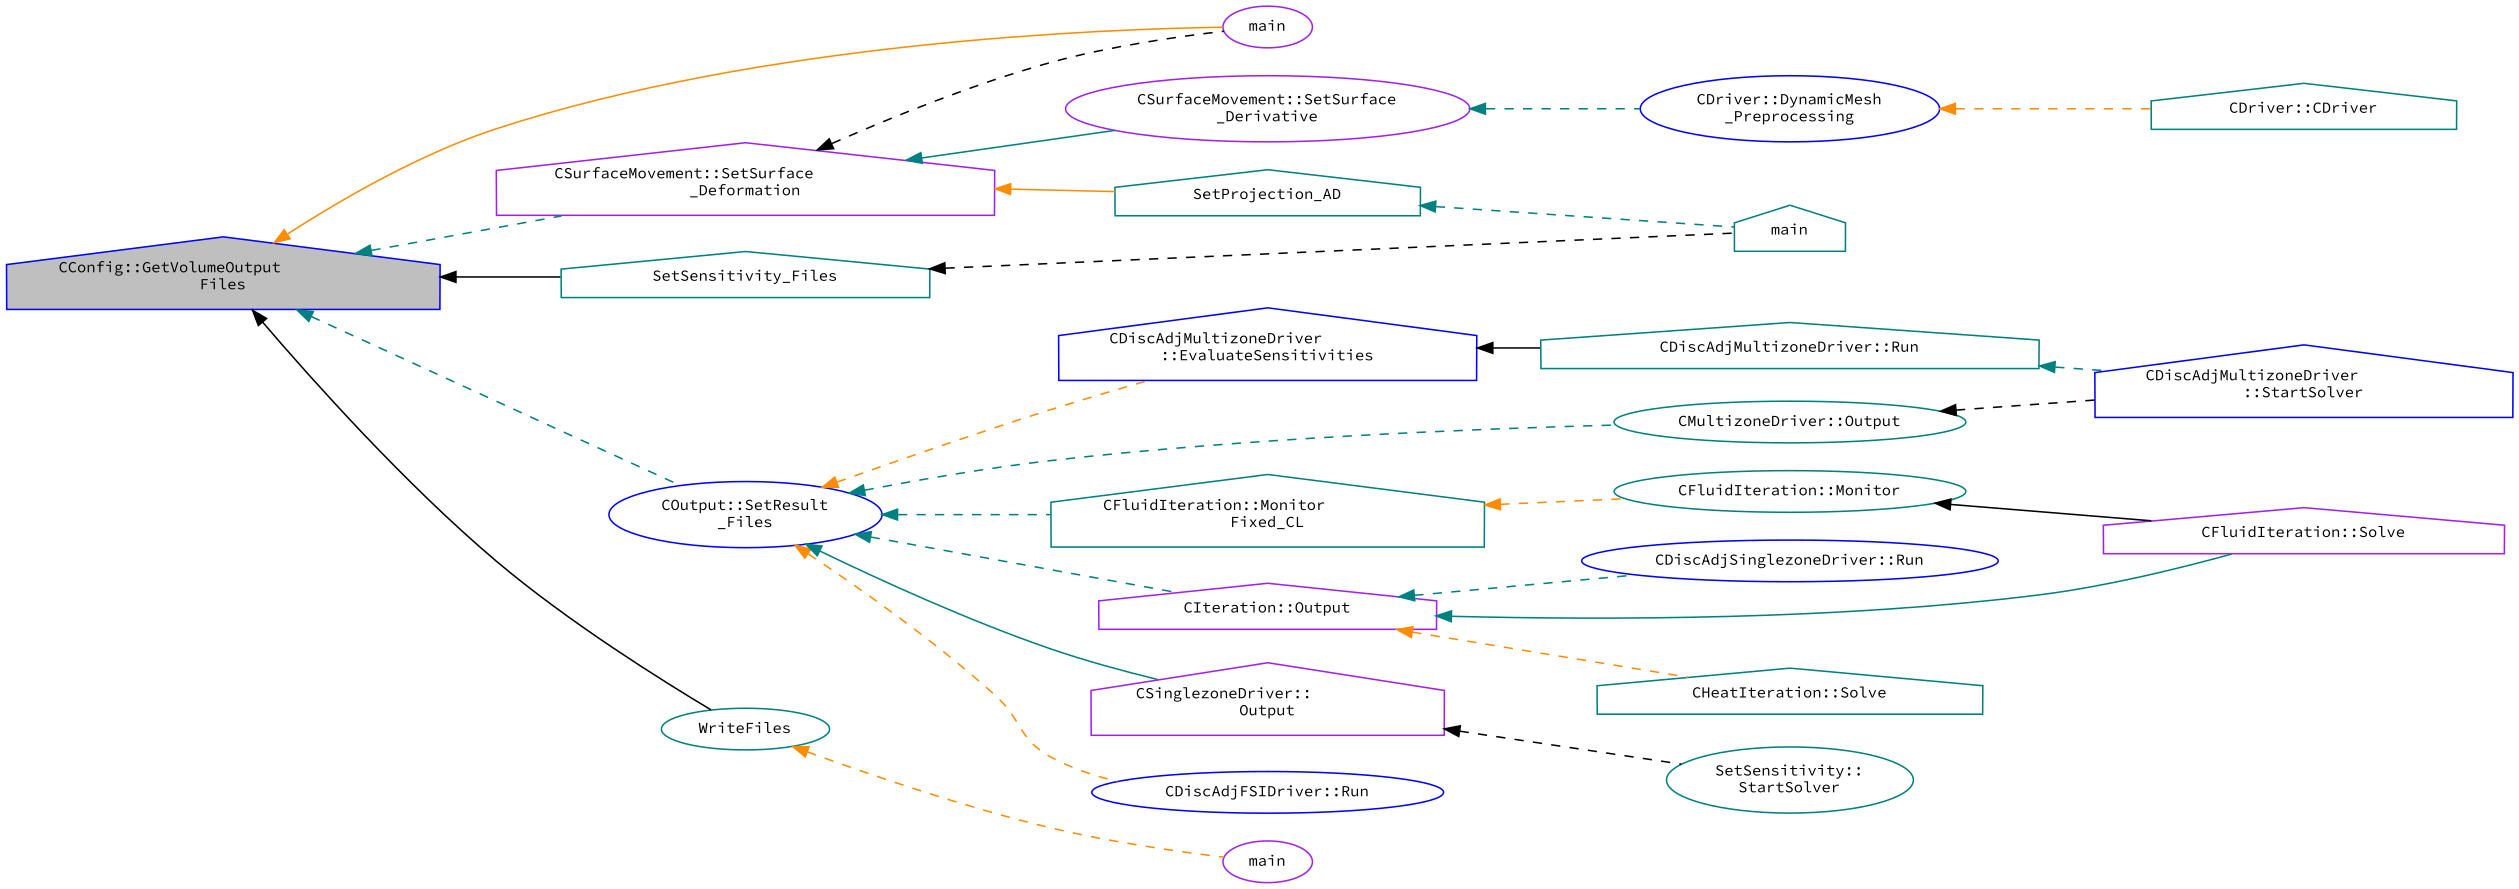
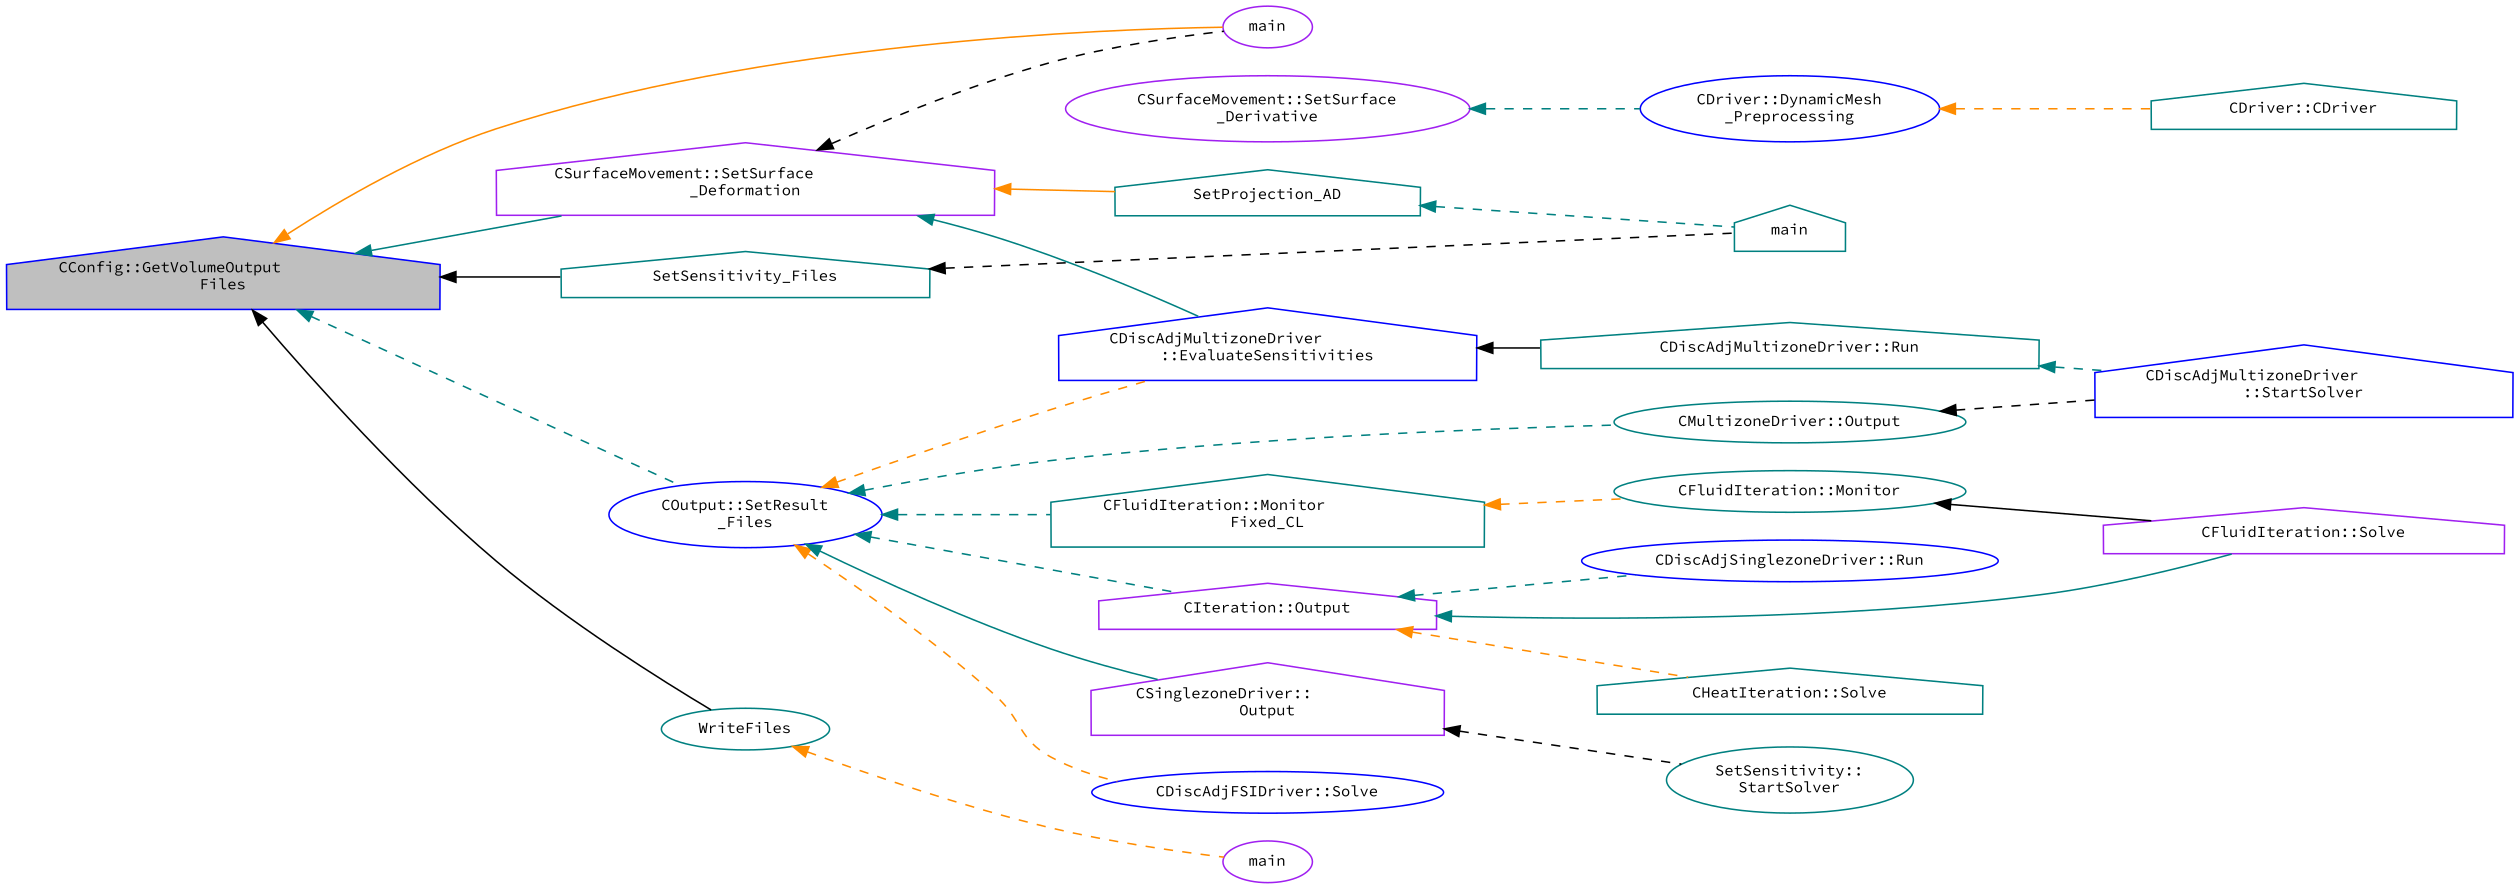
edge "CSurfaceMovement::SetSurface _Derivative" -> "CSurfaceMovement::SetSurface _Deformation": now "CDiscAdjMultizoneDriver ::EvaluateSensitivities" -> "CSurfaceMovement::SetSurface _Deformation"
edge "CSurfaceMovement::SetSurface _Deformation" -> "CConfig::GetVolumeOutput Files": style dashed -> solid
node "CDiscAdjFSIDriver::Run": label "CDiscAdjFSIDriver::Run" -> "CDiscAdjFSIDriver::Solve"
